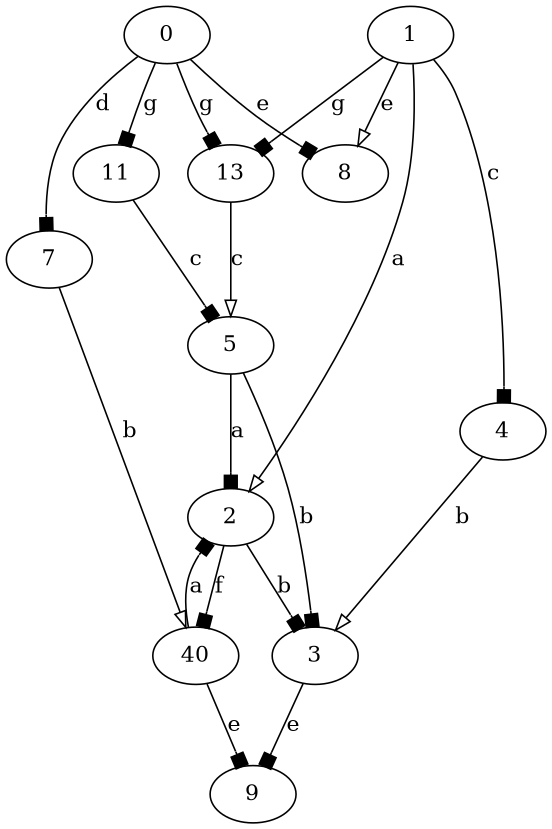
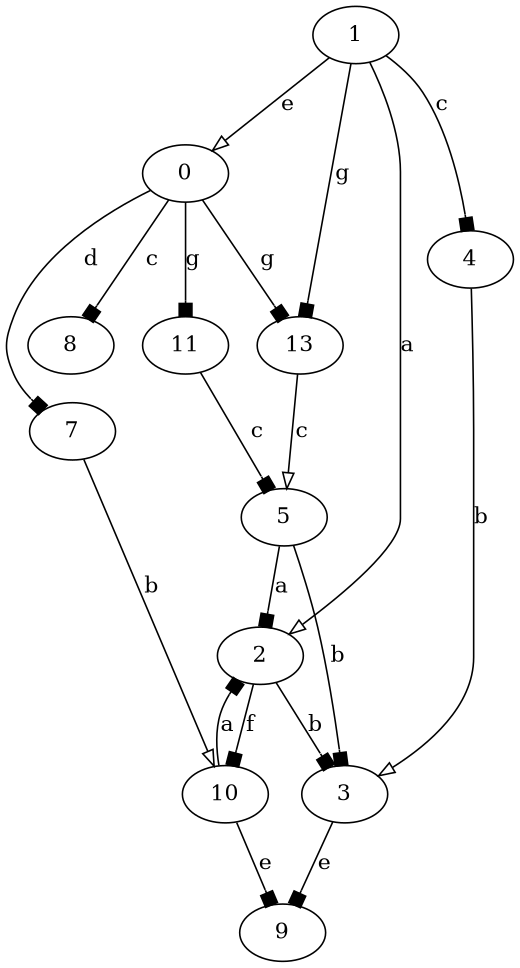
edge "1" -> "8": now "1" -> "0"
edge "0" -> "8": label "e" -> "c"
node "40": label "40" -> "10"
